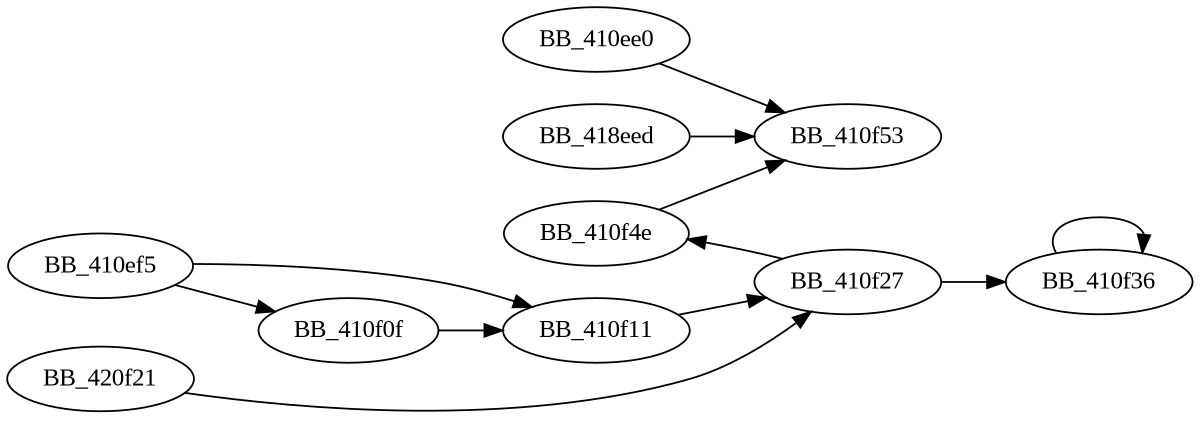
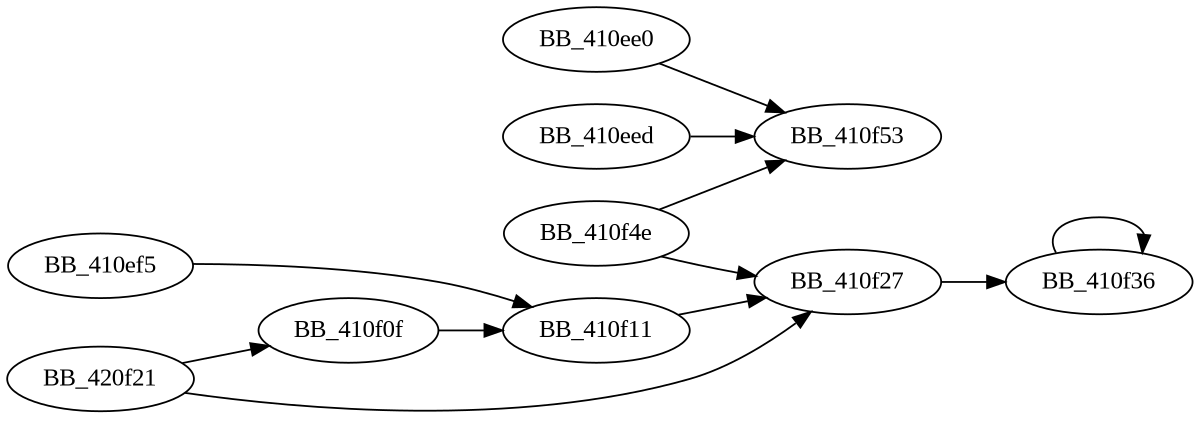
node "BB_418eed": label "BB_418eed" -> "BB_410eed"
edge "BB_410f27" -> "BB_410f4e": reversed
edge "BB_410ef5" -> "BB_410f0f": now "BB_420f21" -> "BB_410f0f"
